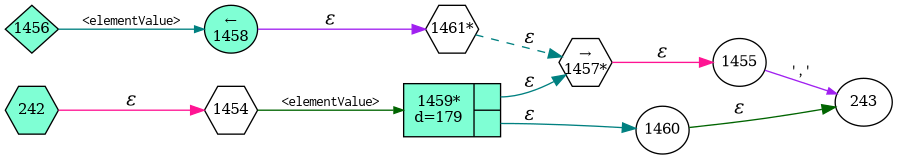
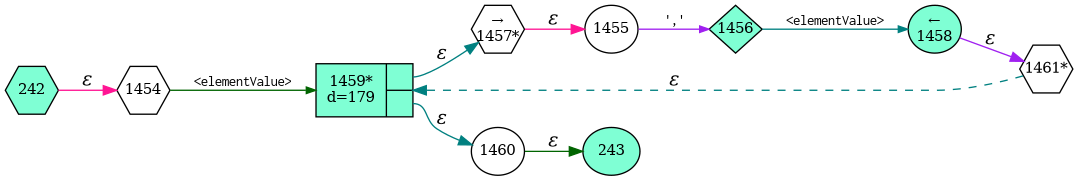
edge "1461*" -> "→ 1457*": now "1461*" -> "1459*"
edge "1455" -> "243": now "1455" -> "1456"
node "243": fillcolor white -> aquamarine
